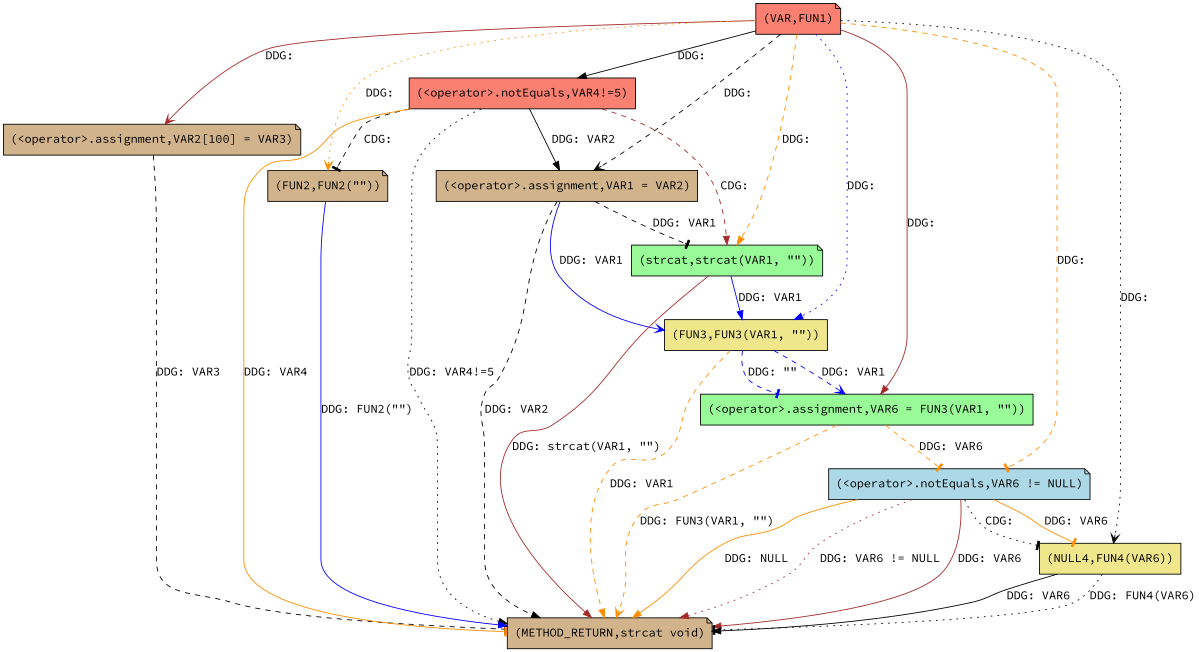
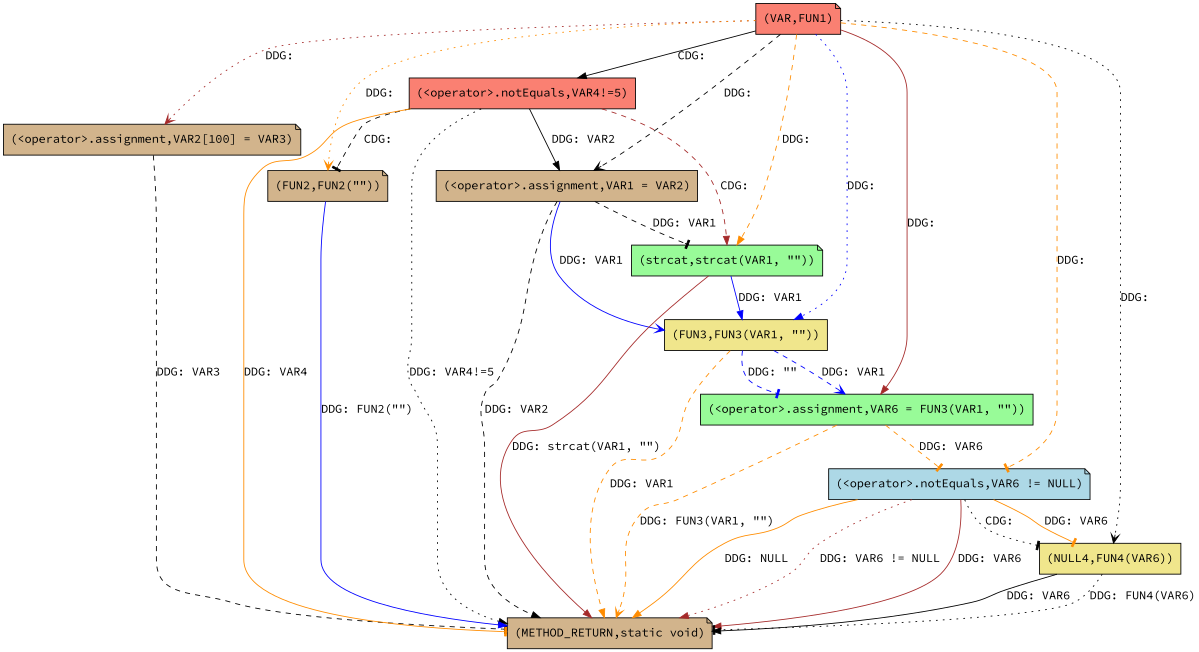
edge "(VAR,FUN1)" -> "(<operator>.assignment,VAR2[100] = VAR3)": style solid -> dotted
edge "(VAR,FUN1)" -> "(<operator>.notEquals,VAR4!=5)": label "DDG: " -> "CDG: "
node "(METHOD_RETURN,strcat void)": label "(METHOD_RETURN,strcat void)" -> "(METHOD_RETURN,static void)"
